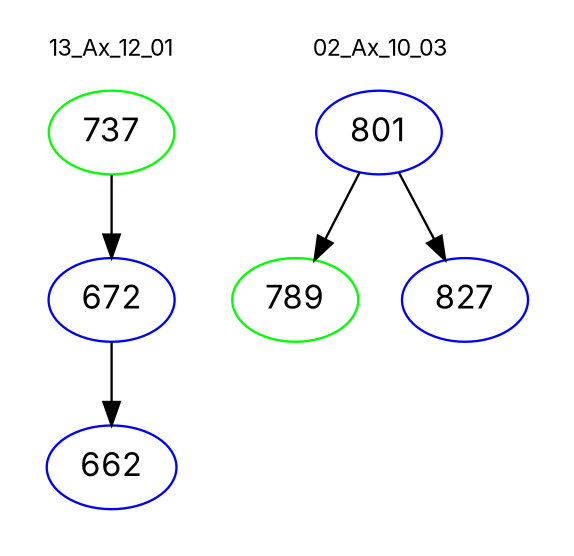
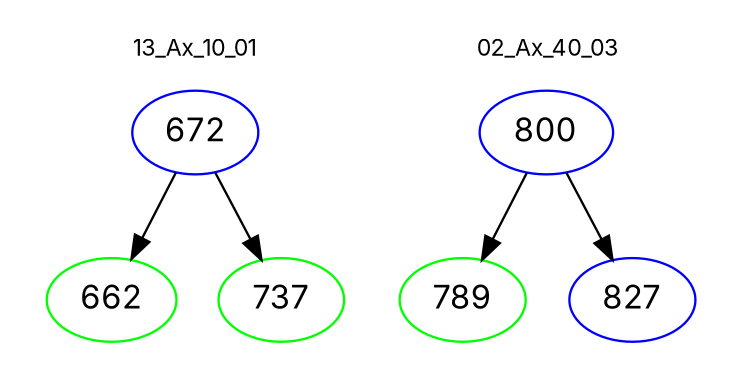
cluster "13_Ax_12_01": label "13_Ax_12_01" -> "13_Ax_10_01"
cluster "02_Ax_10_03": label "02_Ax_10_03" -> "02_Ax_40_03"
node "801": label "801" -> "800"
edge "737" -> "672": reversed
node "662": color blue -> green
